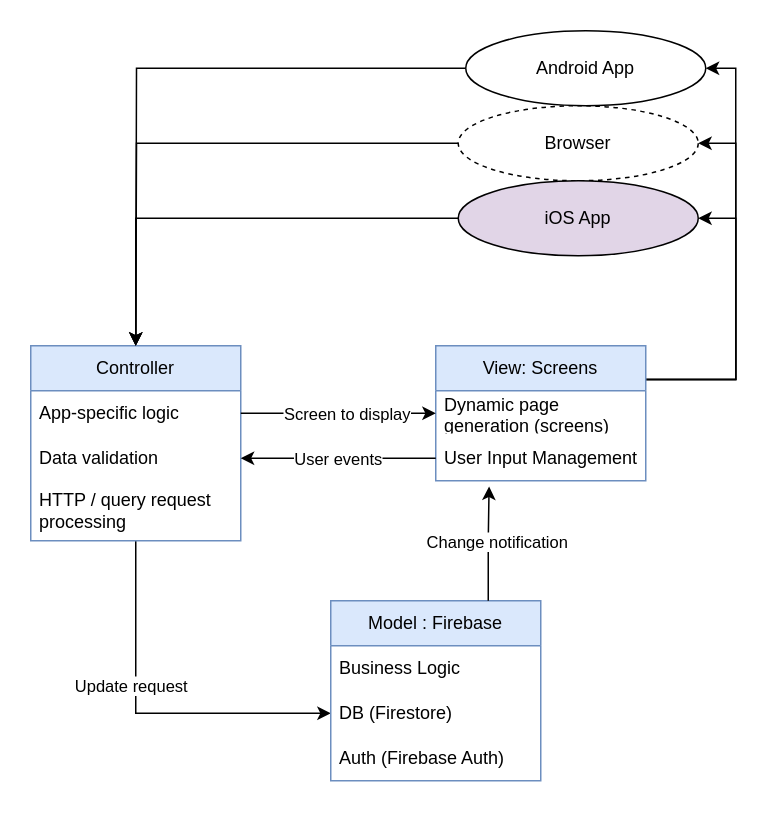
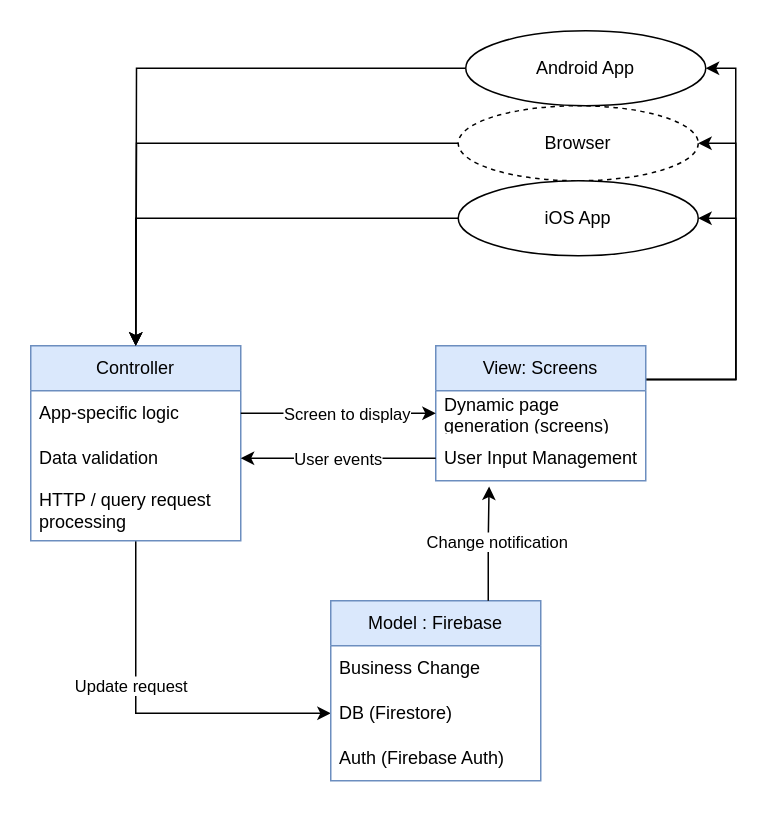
node "iOS App": fillcolor #e1d5e7 -> #ffffff
node "Business Logic": label "Business Logic" -> "Business Change"
